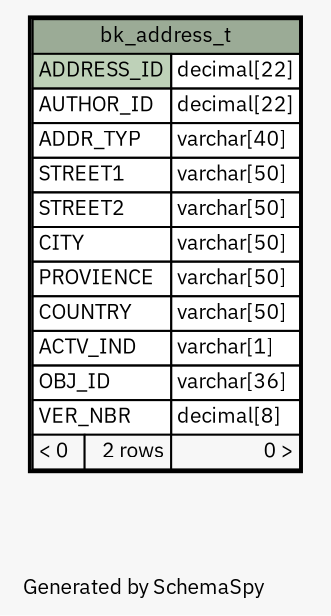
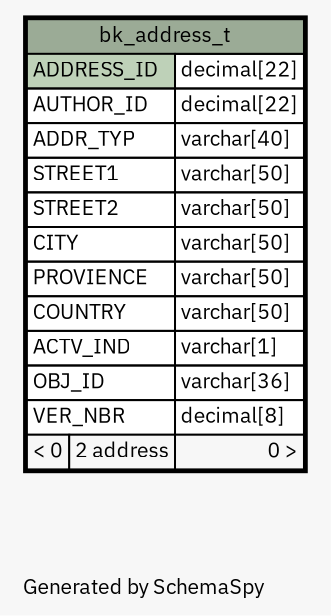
node "bk_address_t": text "2 rows" -> "2 address"
